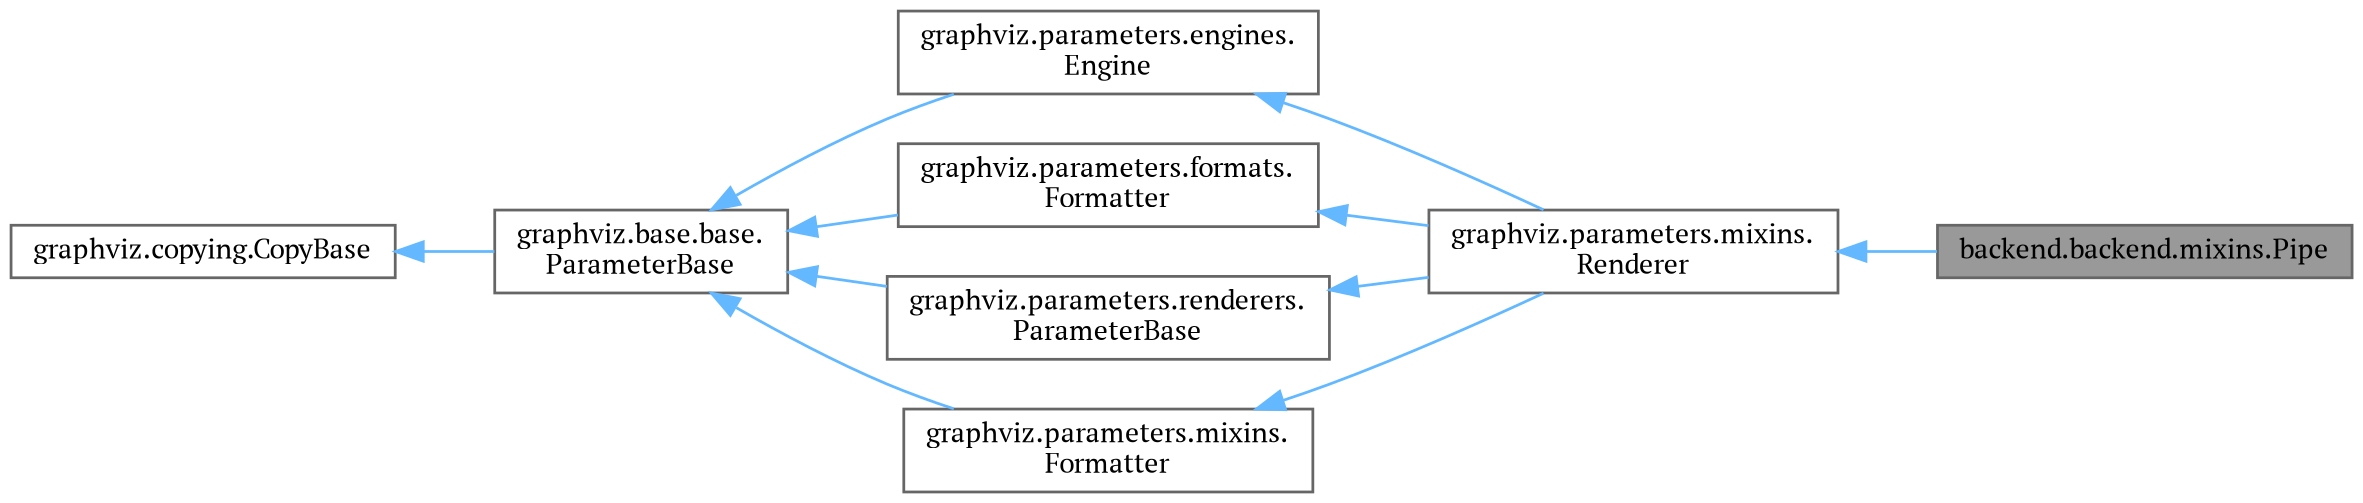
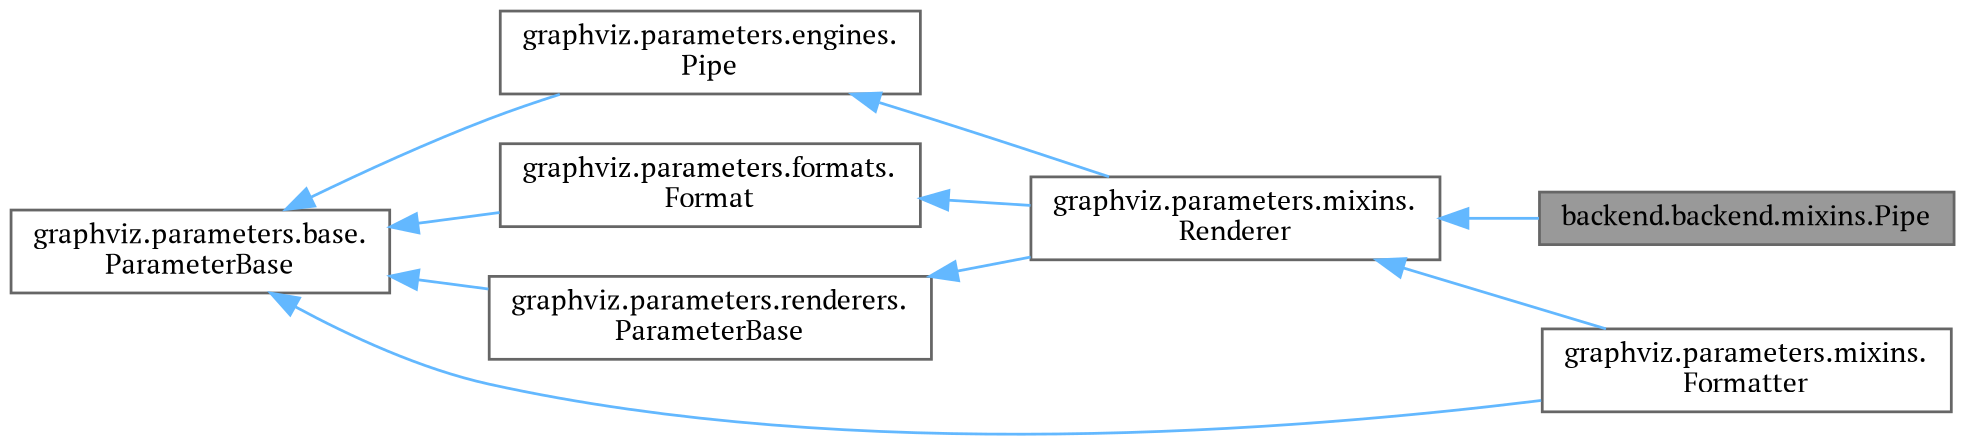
node "graphviz.parameters.engines. Engine": label "graphviz.parameters.engines. Engine" -> "graphviz.parameters.engines. Pipe"
node "graphviz.parameters.formats. Formatter": label "graphviz.parameters.formats. Formatter" -> "graphviz.parameters.formats. Format"
node "graphviz.copying.CopyBase": removed
node "graphviz.base.base. ParameterBase": label "graphviz.base.base. ParameterBase" -> "graphviz.parameters.base. ParameterBase"
edge "graphviz.parameters.mixins. Renderer" -> "graphviz.parameters.mixins. Formatter": reversed
